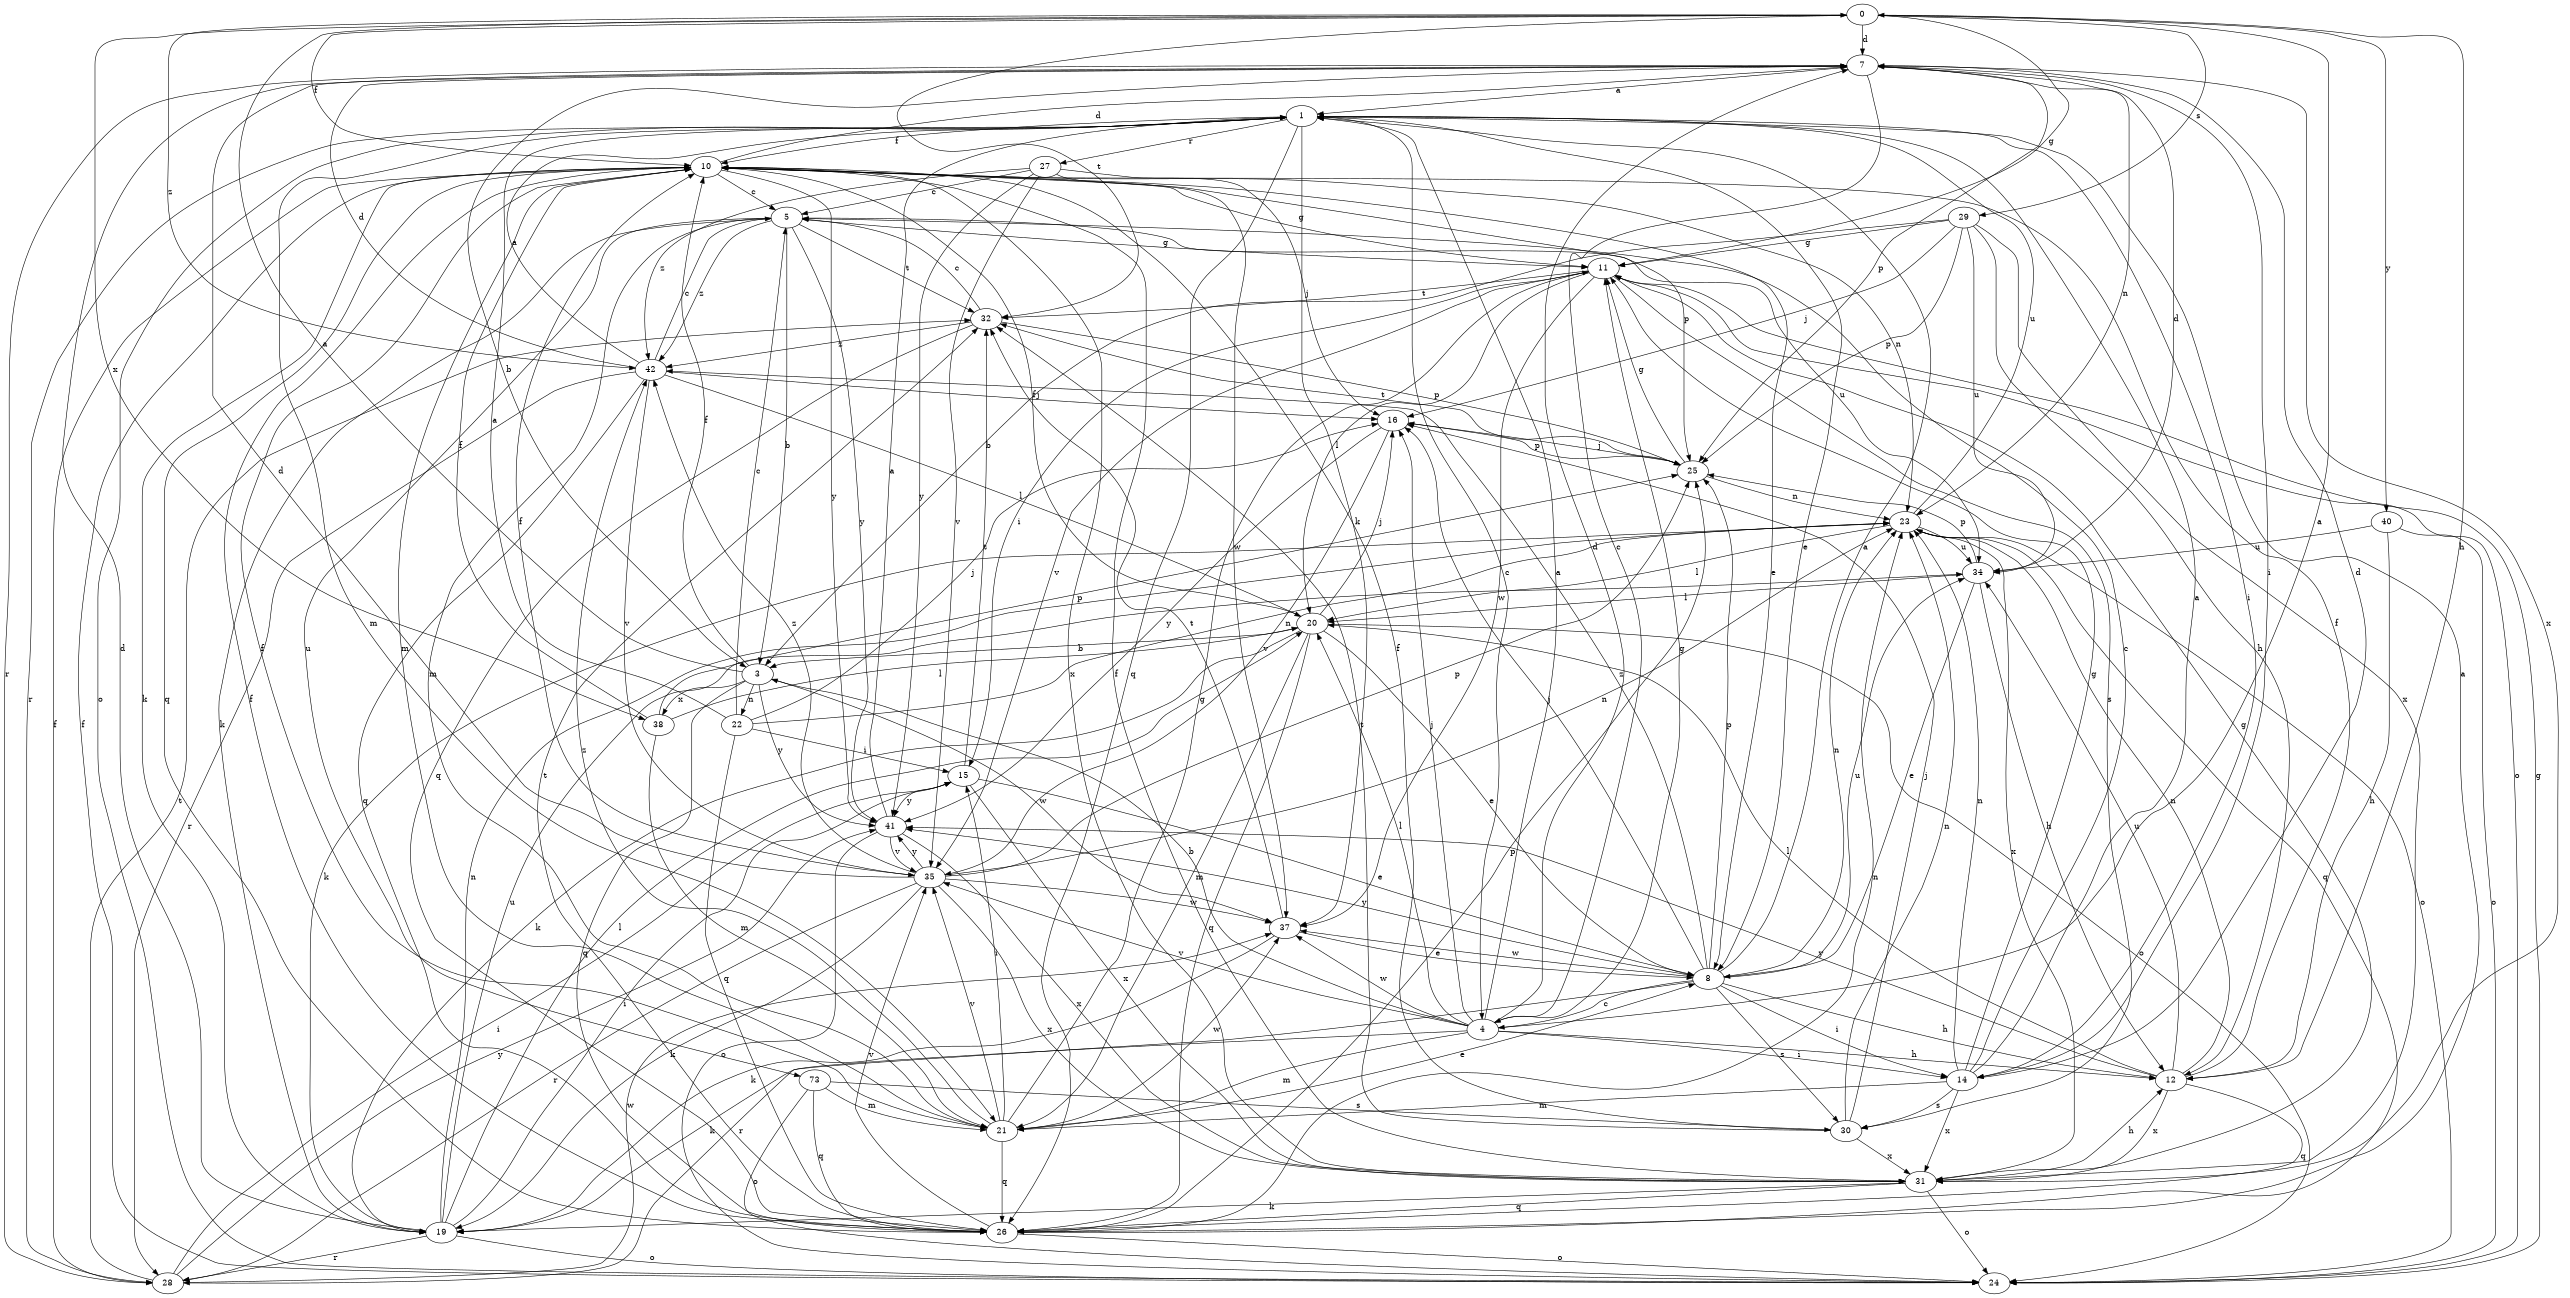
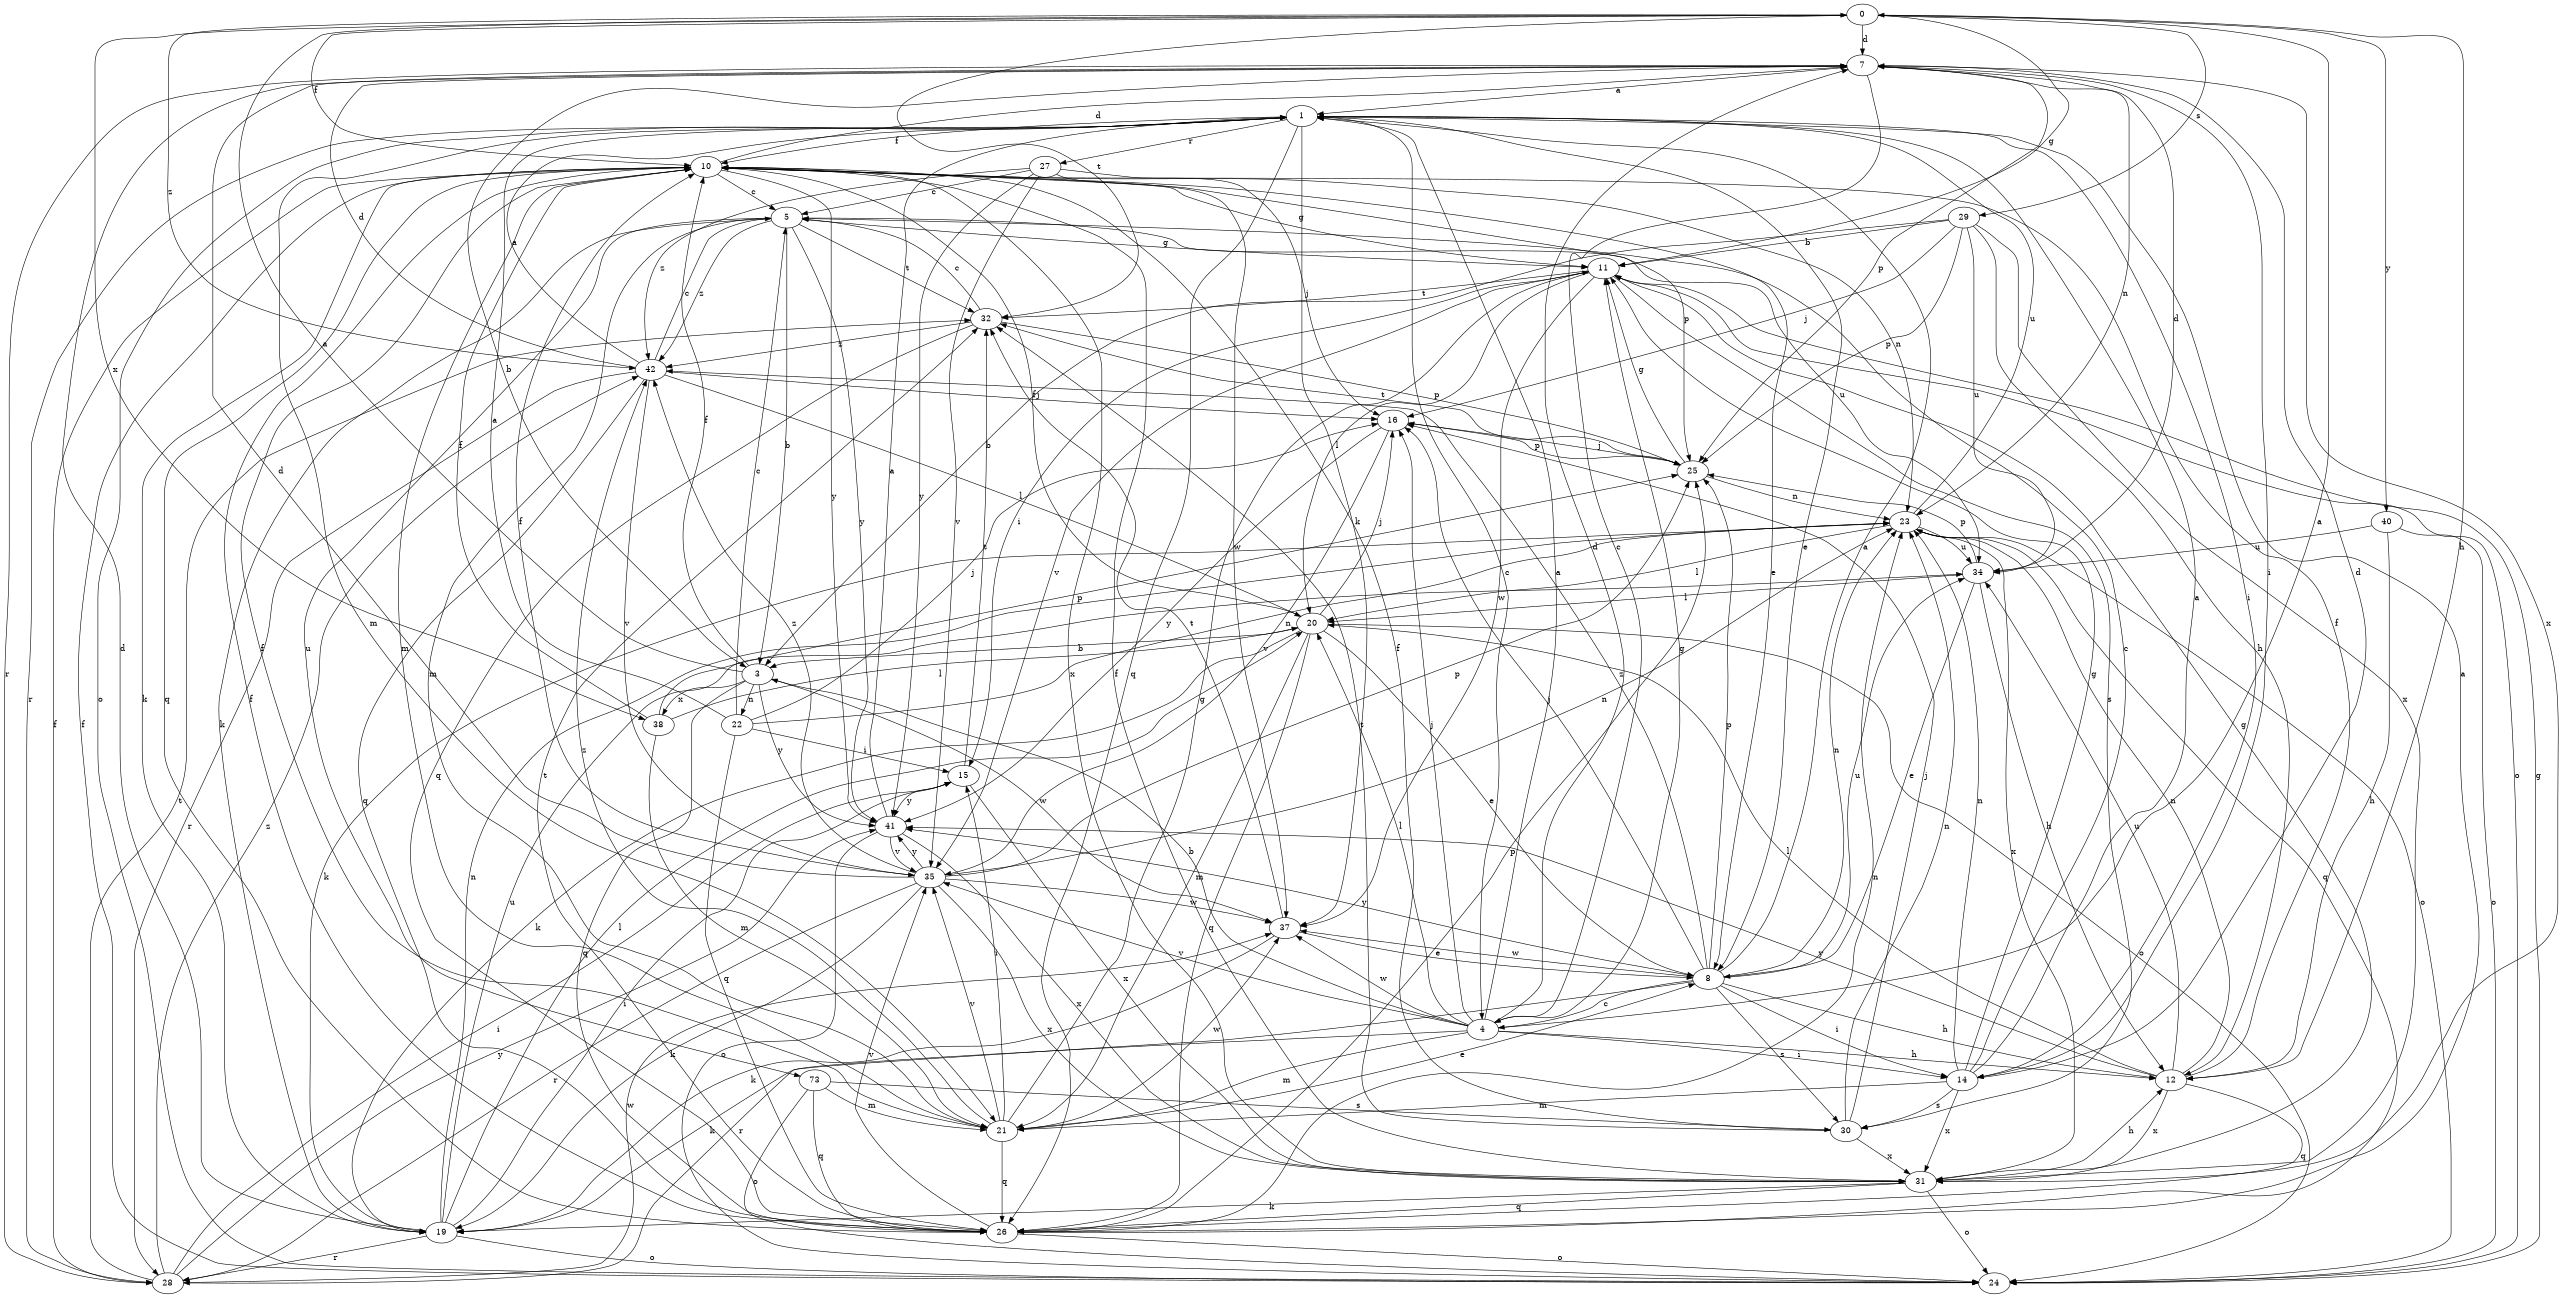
edge "29" -> "11": label "g" -> "b"
edge "28" -> "42": added, label "z"
edge "15" -> "8": removed, label "e"
